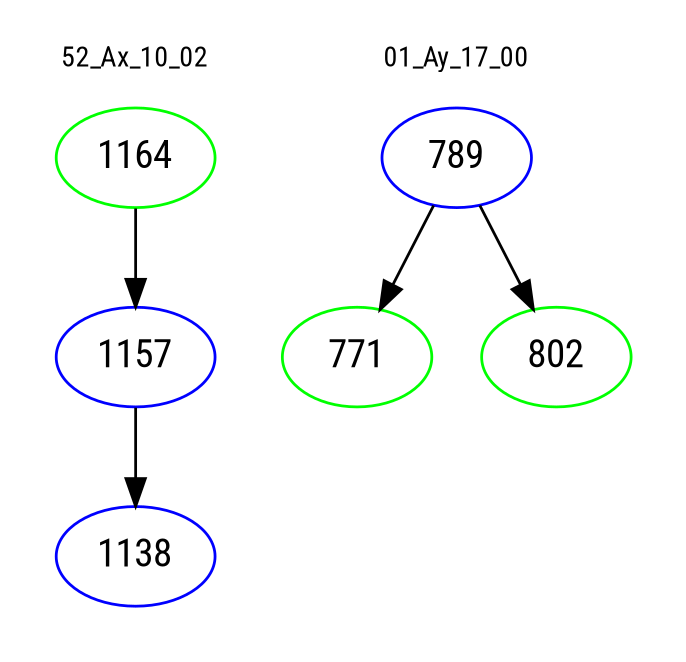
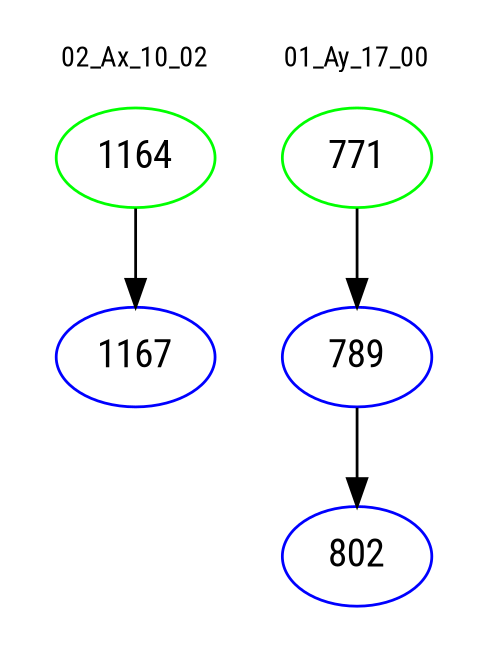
cluster "52_Ax_10_02": label "52_Ax_10_02" -> "02_Ax_10_02"
edge "789" -> "771": reversed
node "1157": label "1157" -> "1167"
node "802": color green -> blue
node "1138": removed
